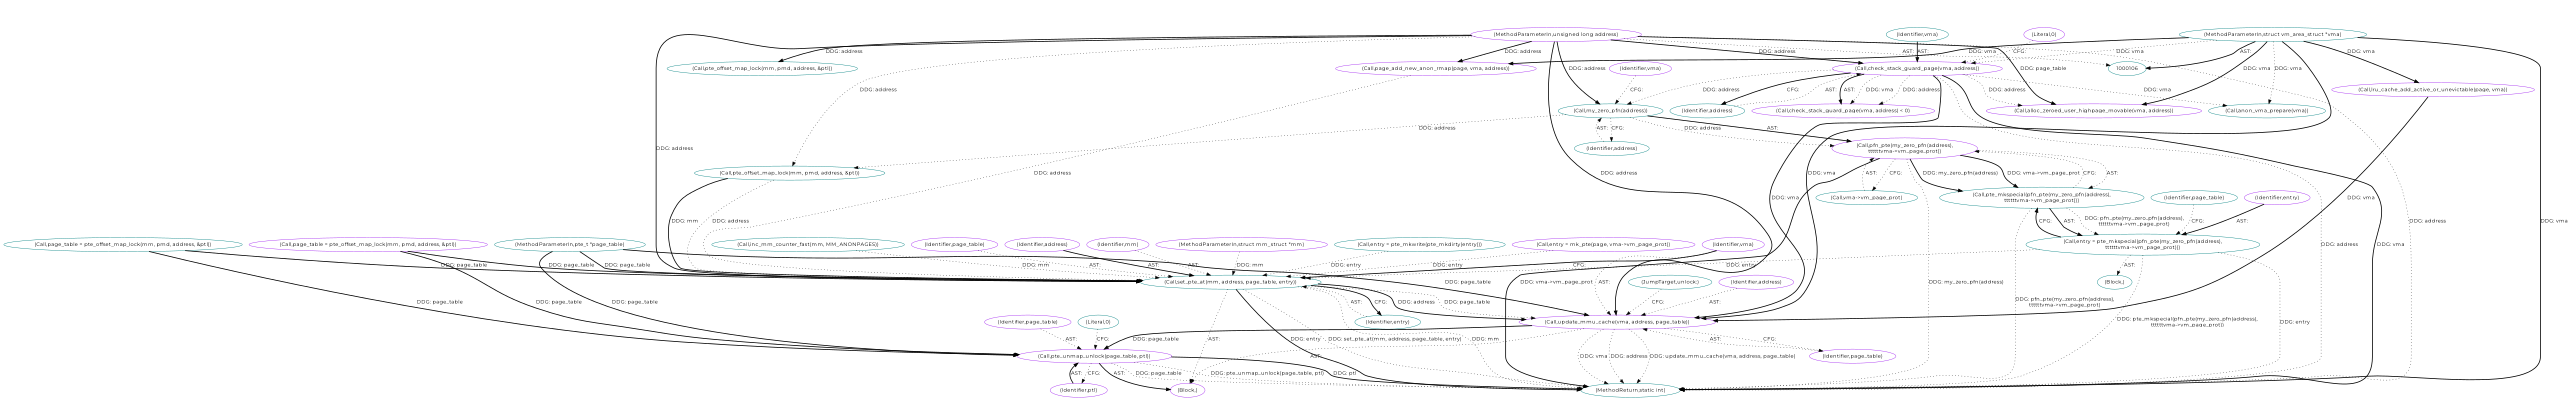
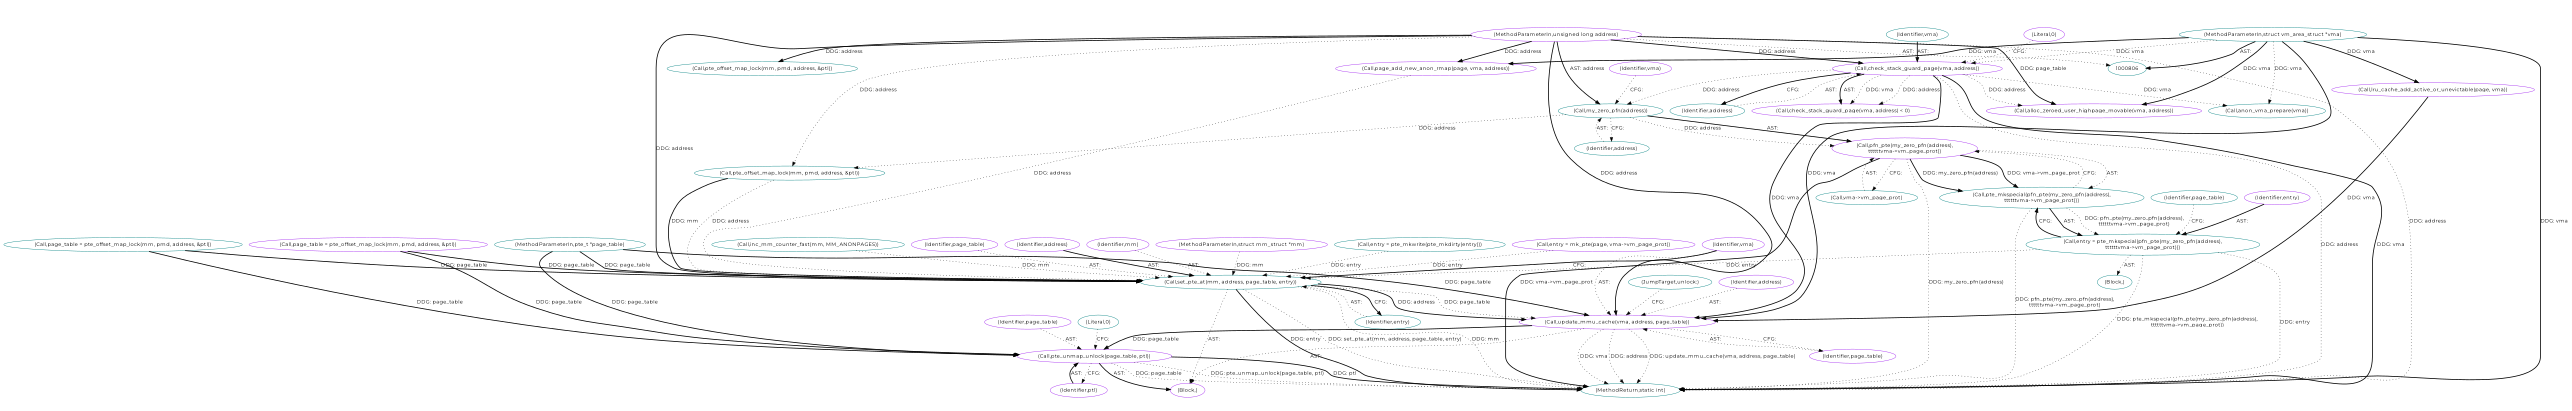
edge "(MethodParameterIn,unsigned long address)" -> "(Call,my_zero_pfn(address))": label "DDG: address" -> "AST: address"
node "1000106": label "1000106" -> "1000806"
